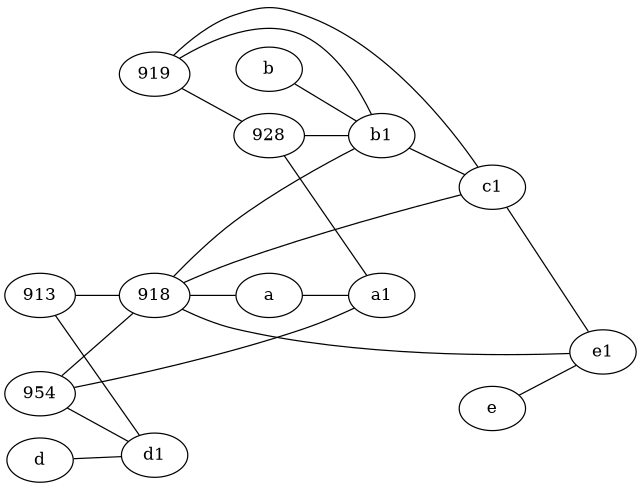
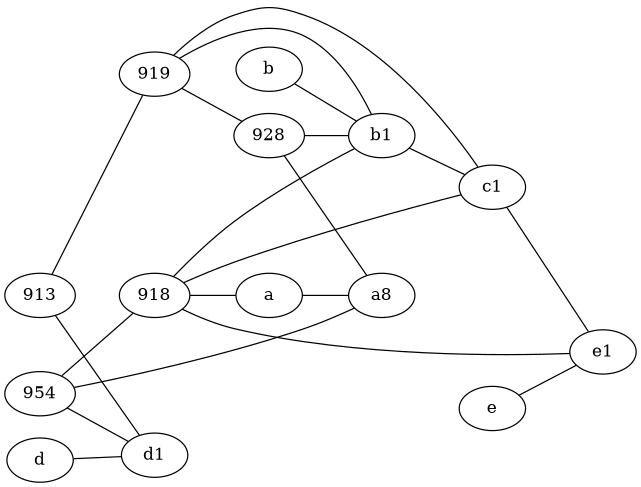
edge "913" -- "918": now "913" -- "919"
node "a1": label "a1" -> "a8"
